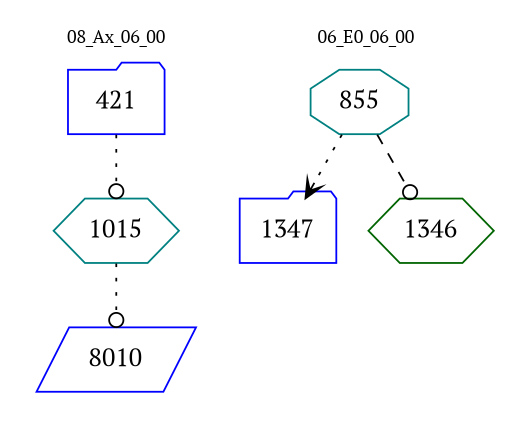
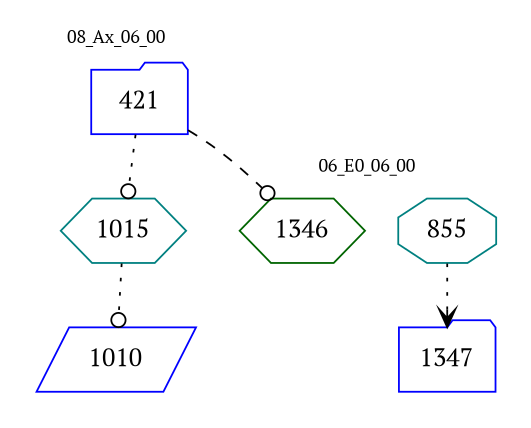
edge "855" -> "1346": now "421" -> "1346"
node "8010": label "8010" -> "1010"
